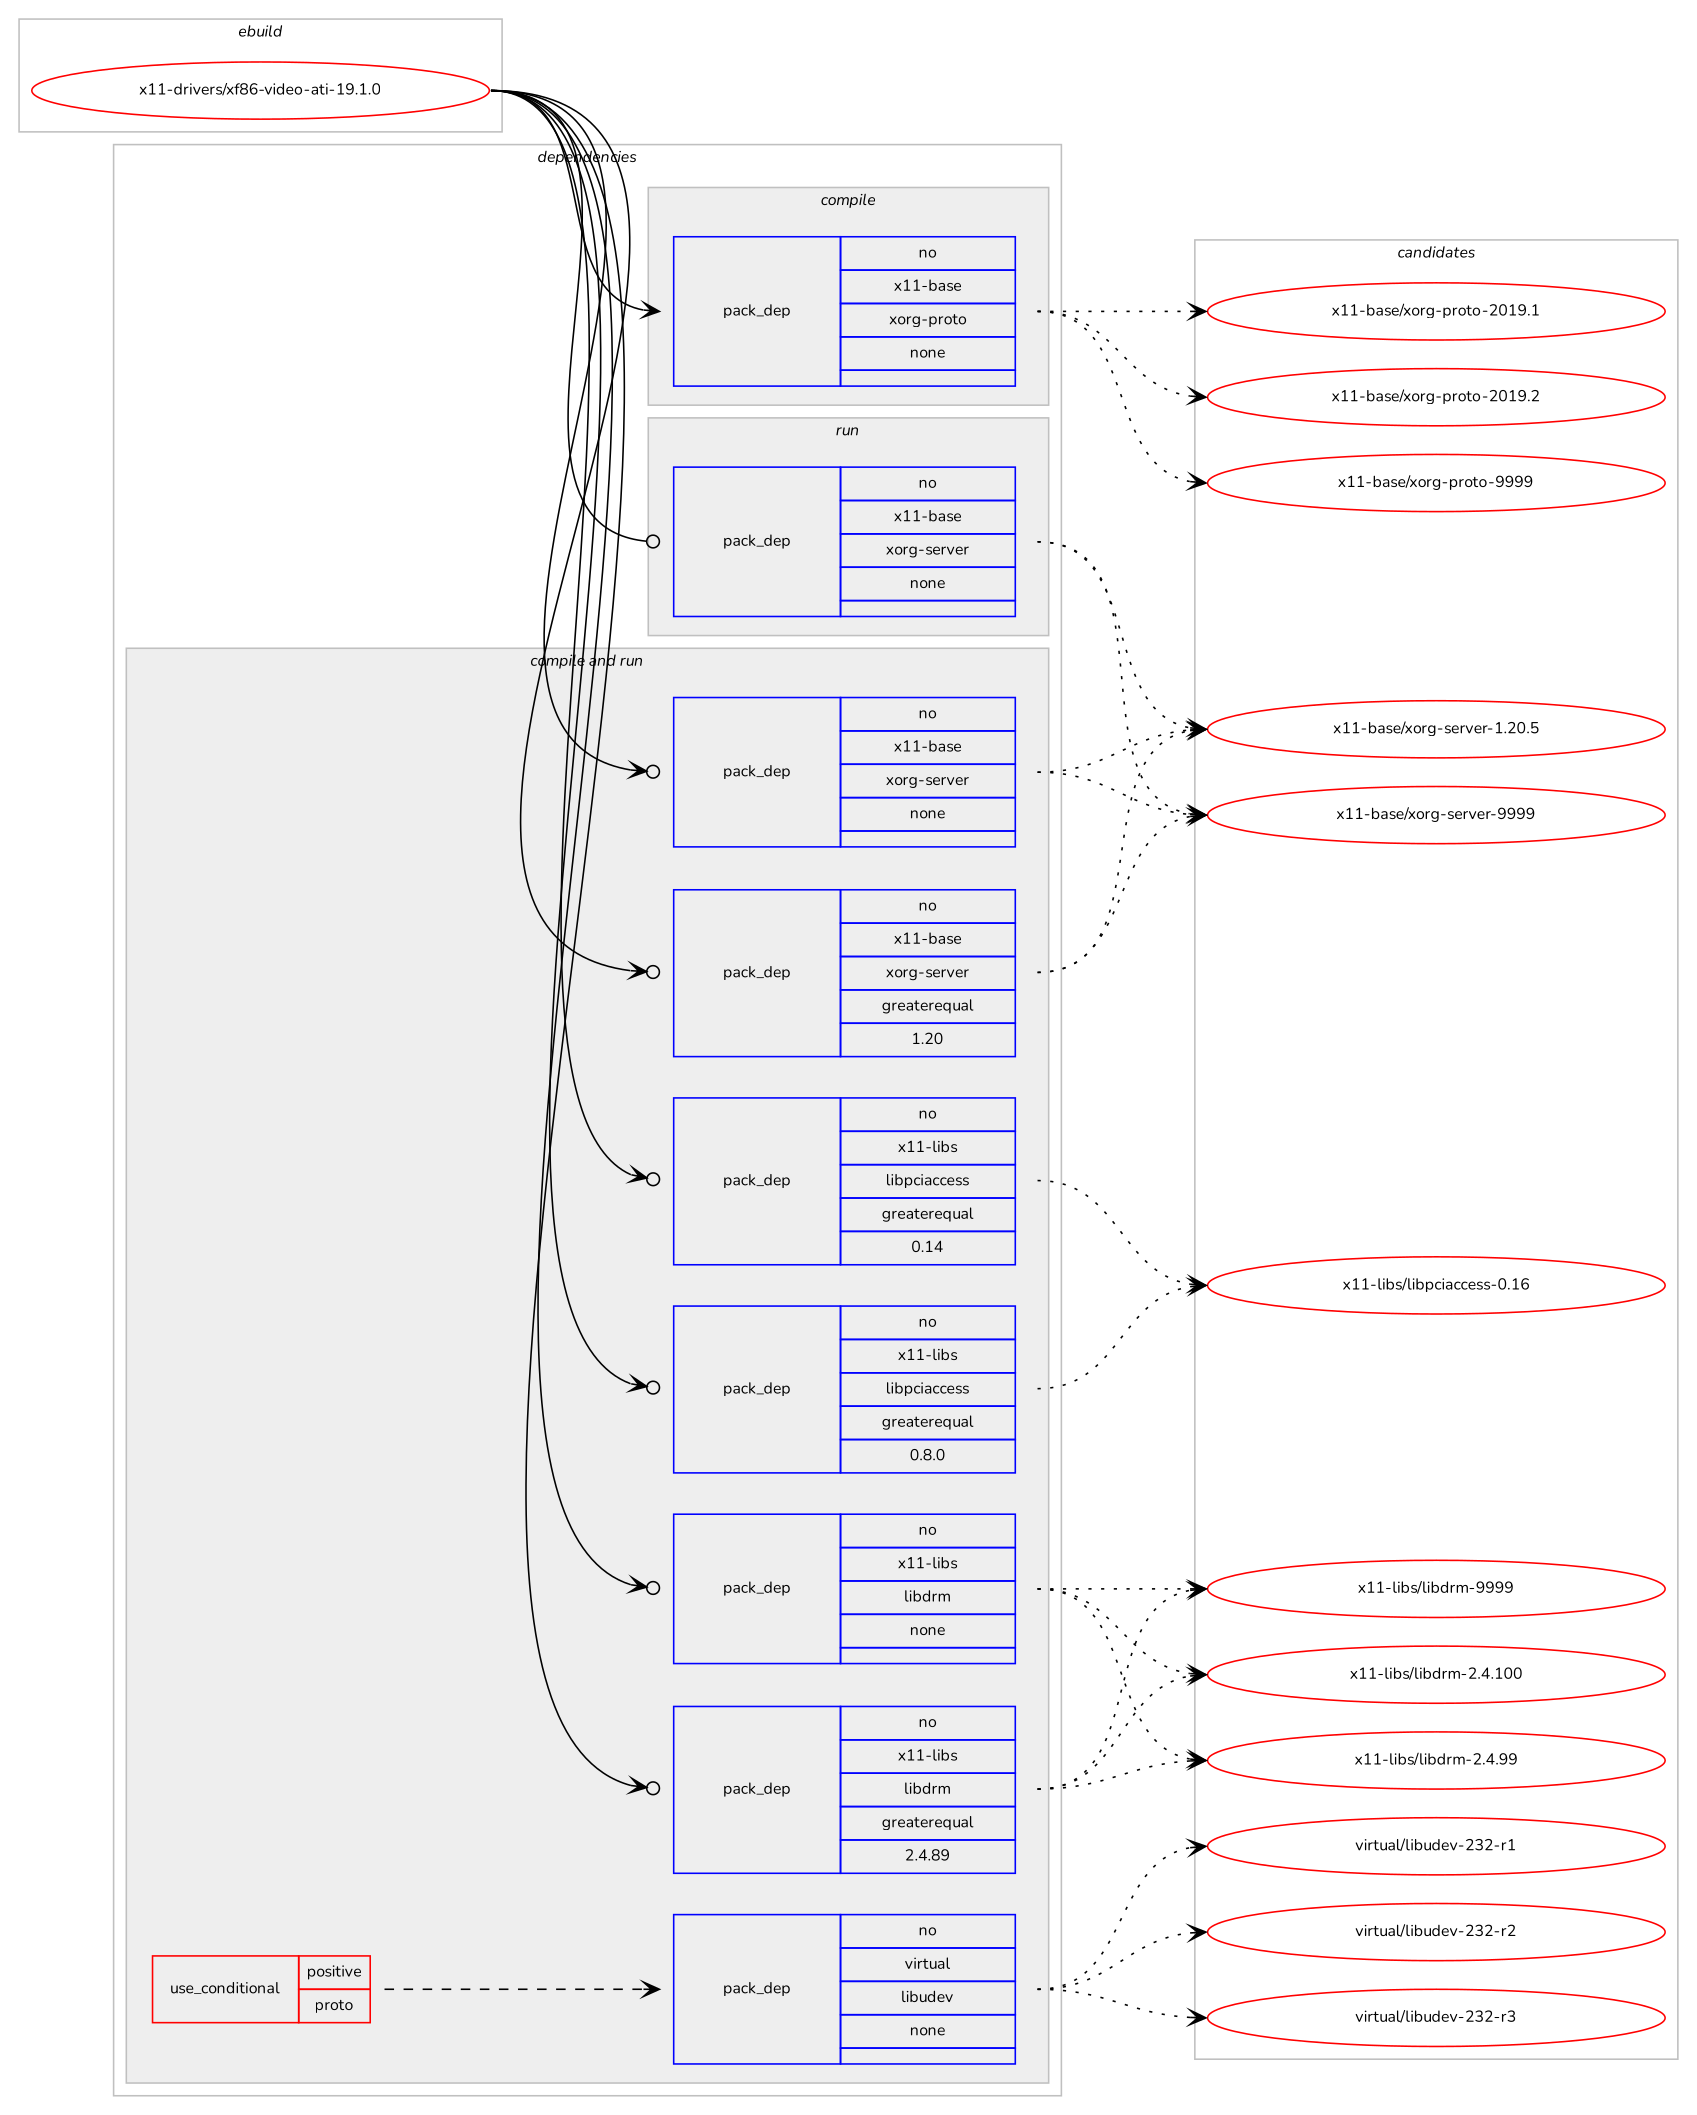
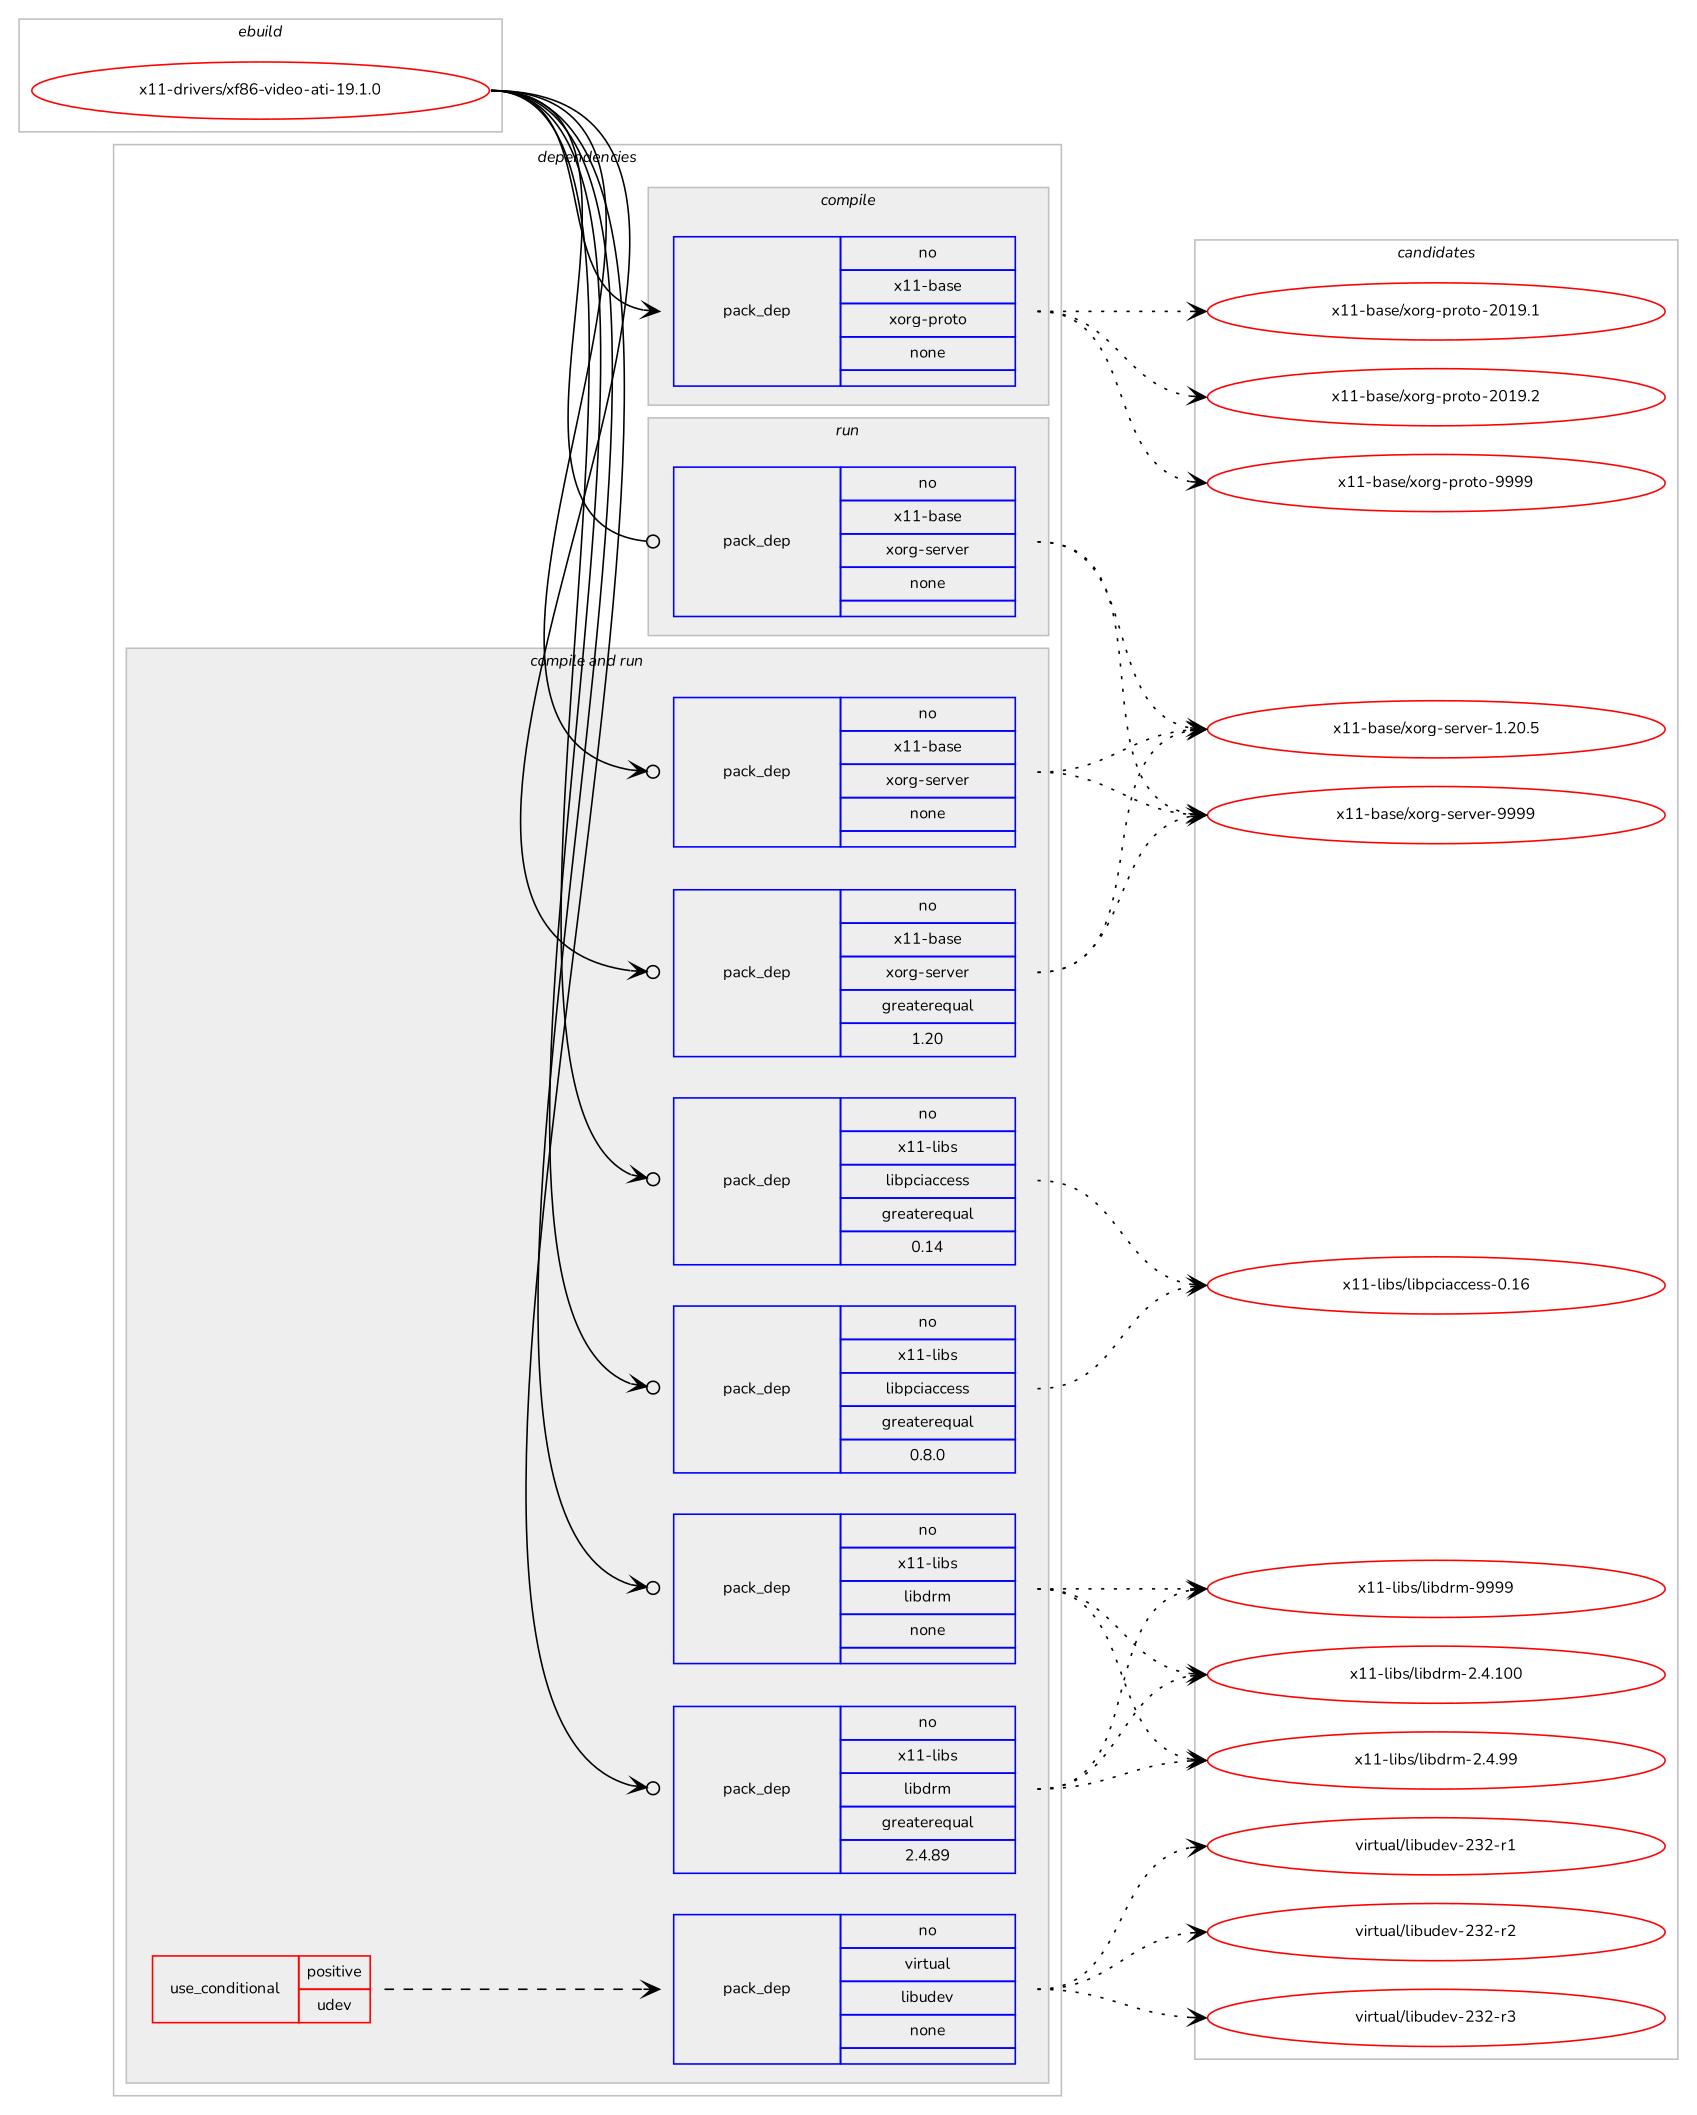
node "use_conditional": text "proto" -> "udev"
